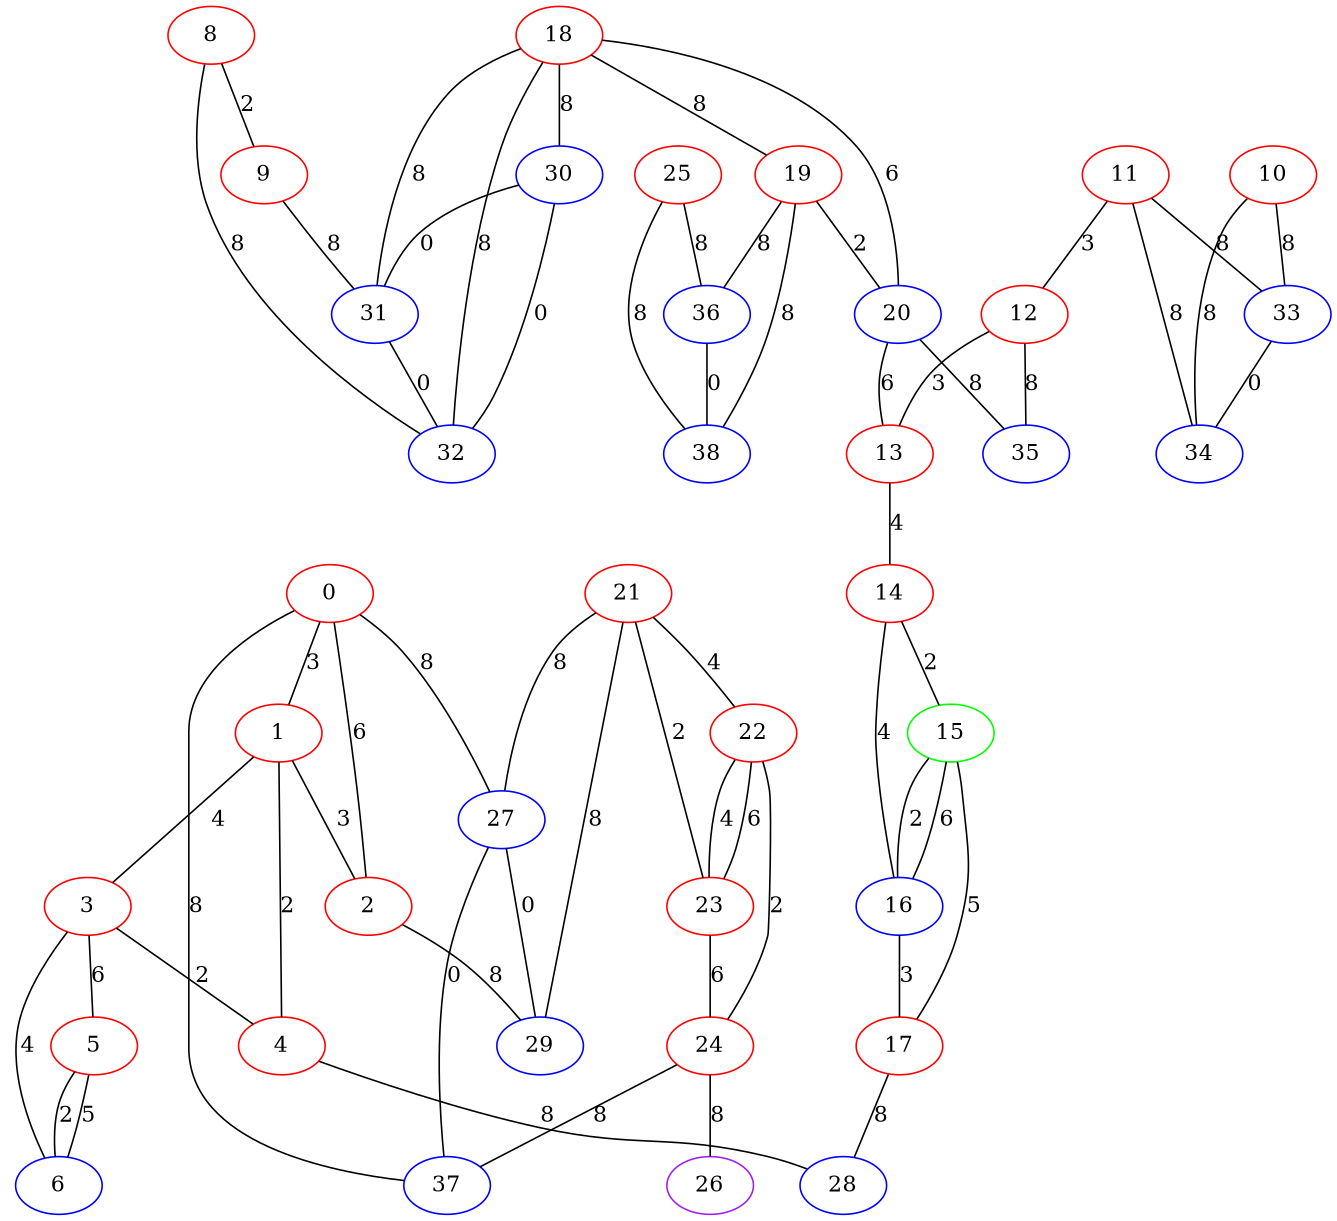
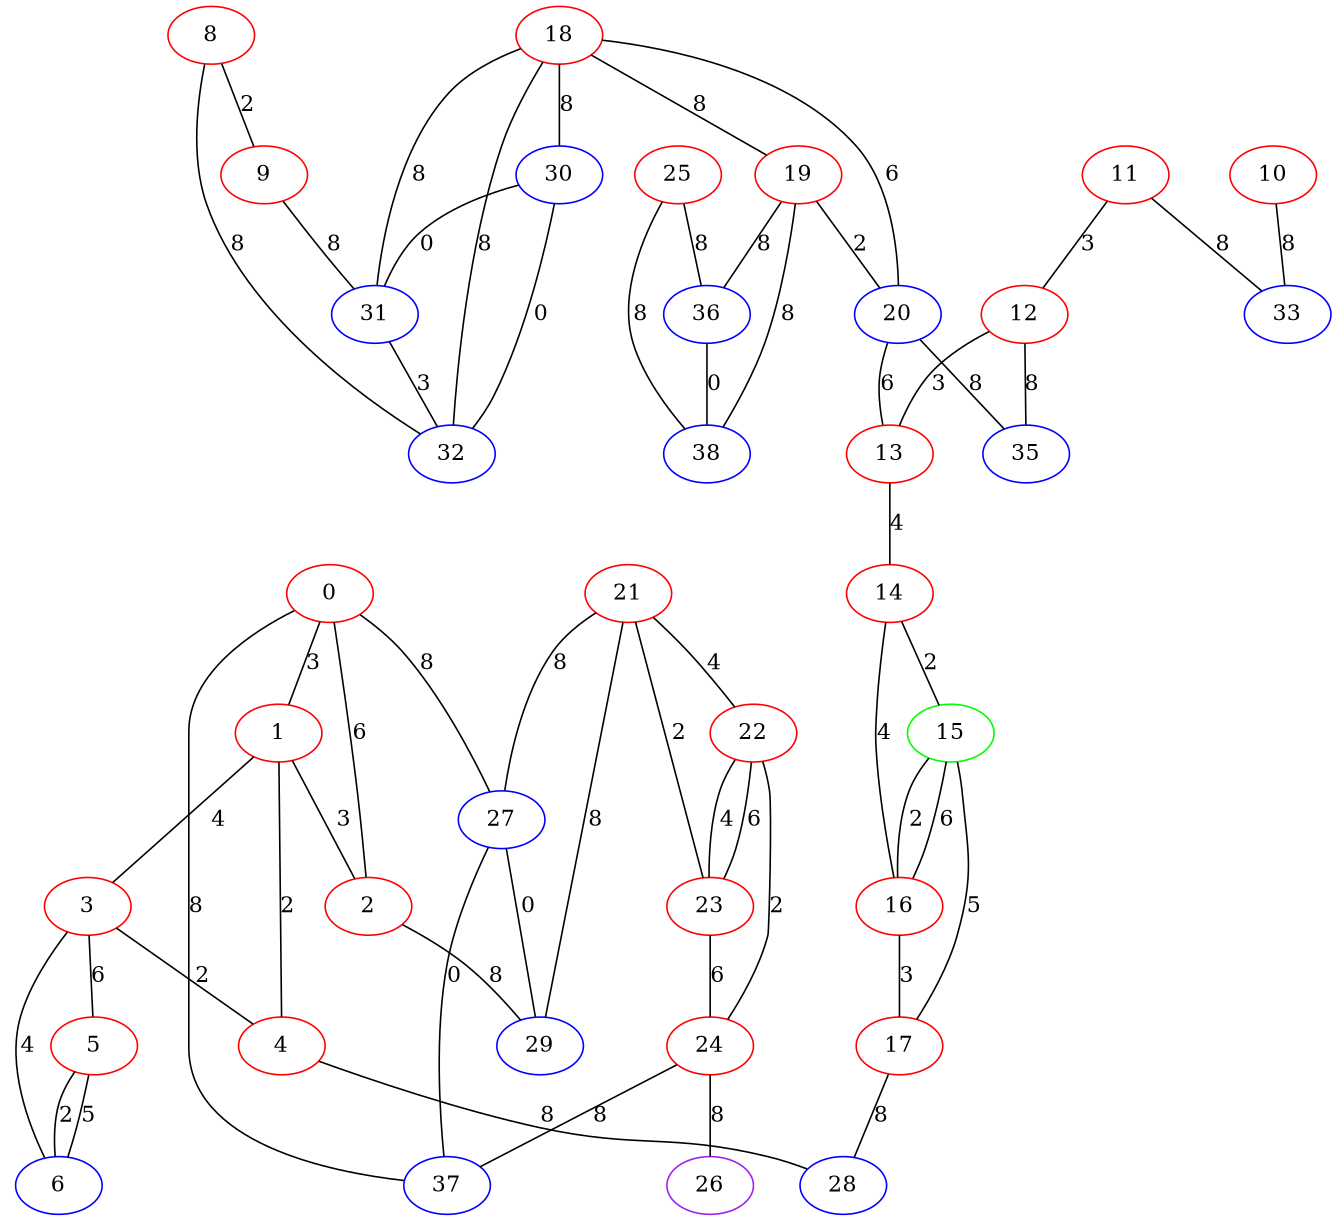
edge "31" -- "32": label "0" -> "3"
node "34": removed
node "16": color blue -> red
